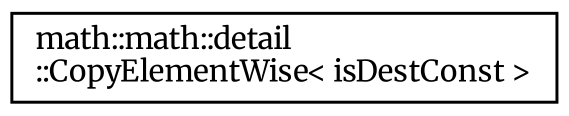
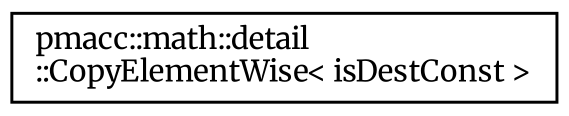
node "math::math::detail ::CopyElementWise< isDestConst >": label "math::math::detail ::CopyElementWise< isDestConst >" -> "pmacc::math::detail ::CopyElementWise< isDestConst >"
